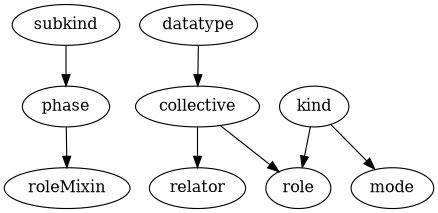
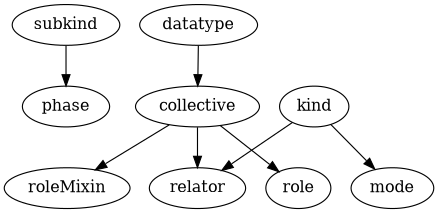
edge "kind" -> "role": now "kind" -> "relator"
edge "phase" -> "roleMixin": now "collective" -> "roleMixin"
